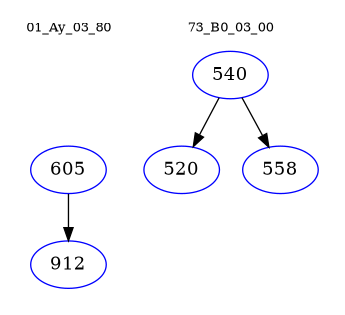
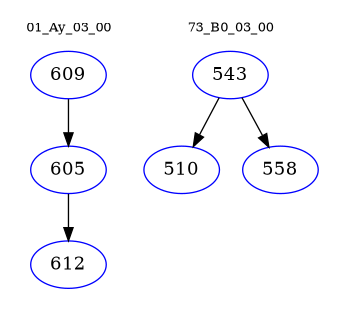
cluster "01_Ay_03_80": label "01_Ay_03_80" -> "01_Ay_03_00"
node "609": added
node "540": label "540" -> "543"
node "520": label "520" -> "510"
node "912": label "912" -> "612"
